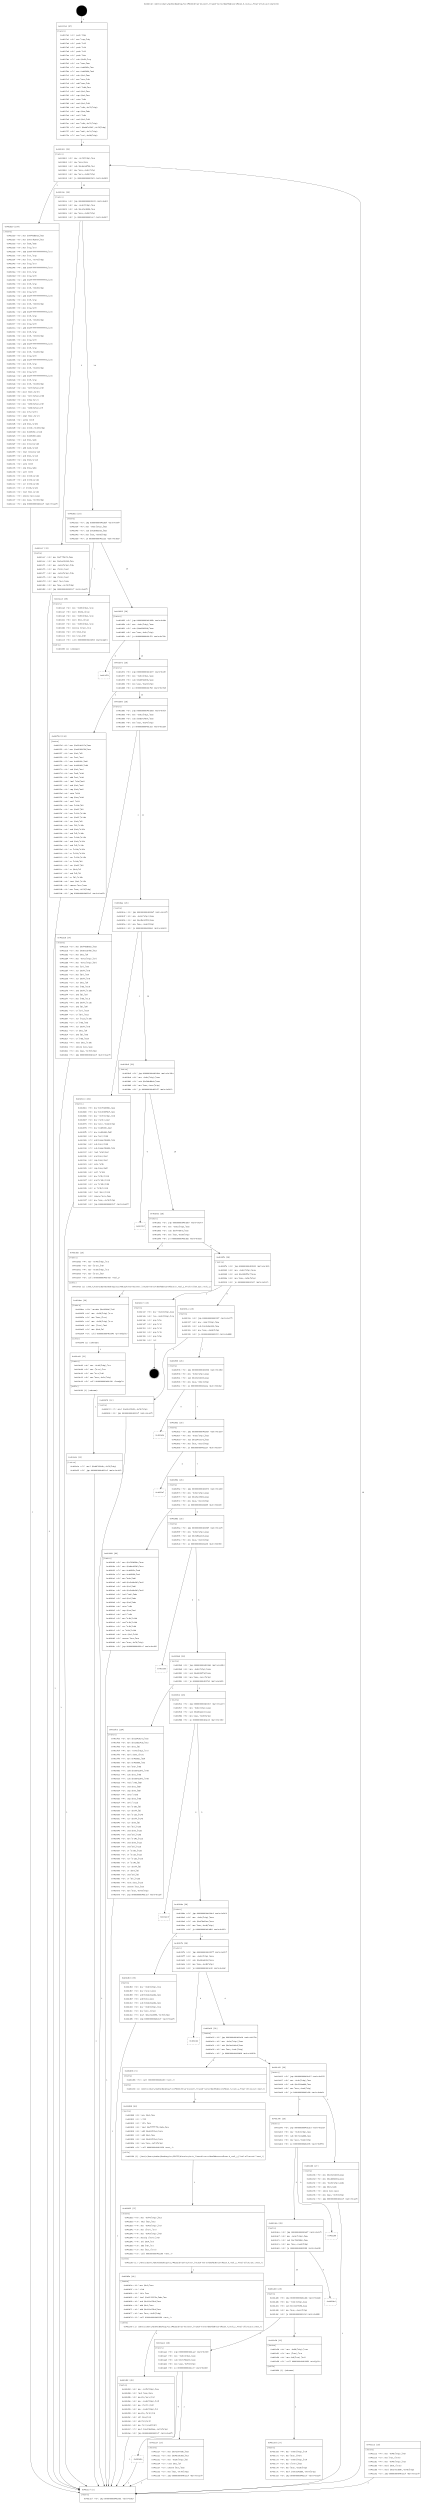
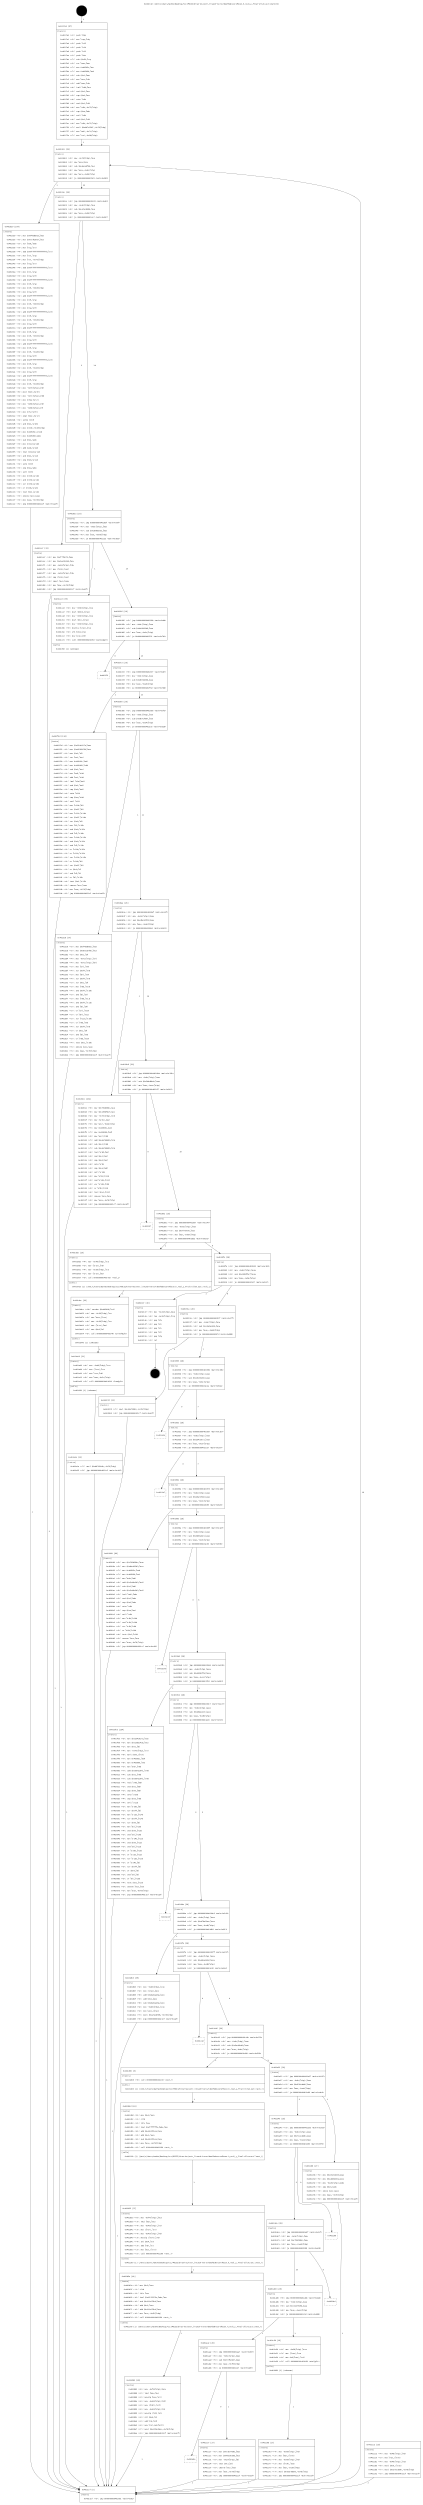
edge "0x401abe" -> "0x4021cf [5]": now "0x401c6d [27]" -> "0x4021cf [5]"
